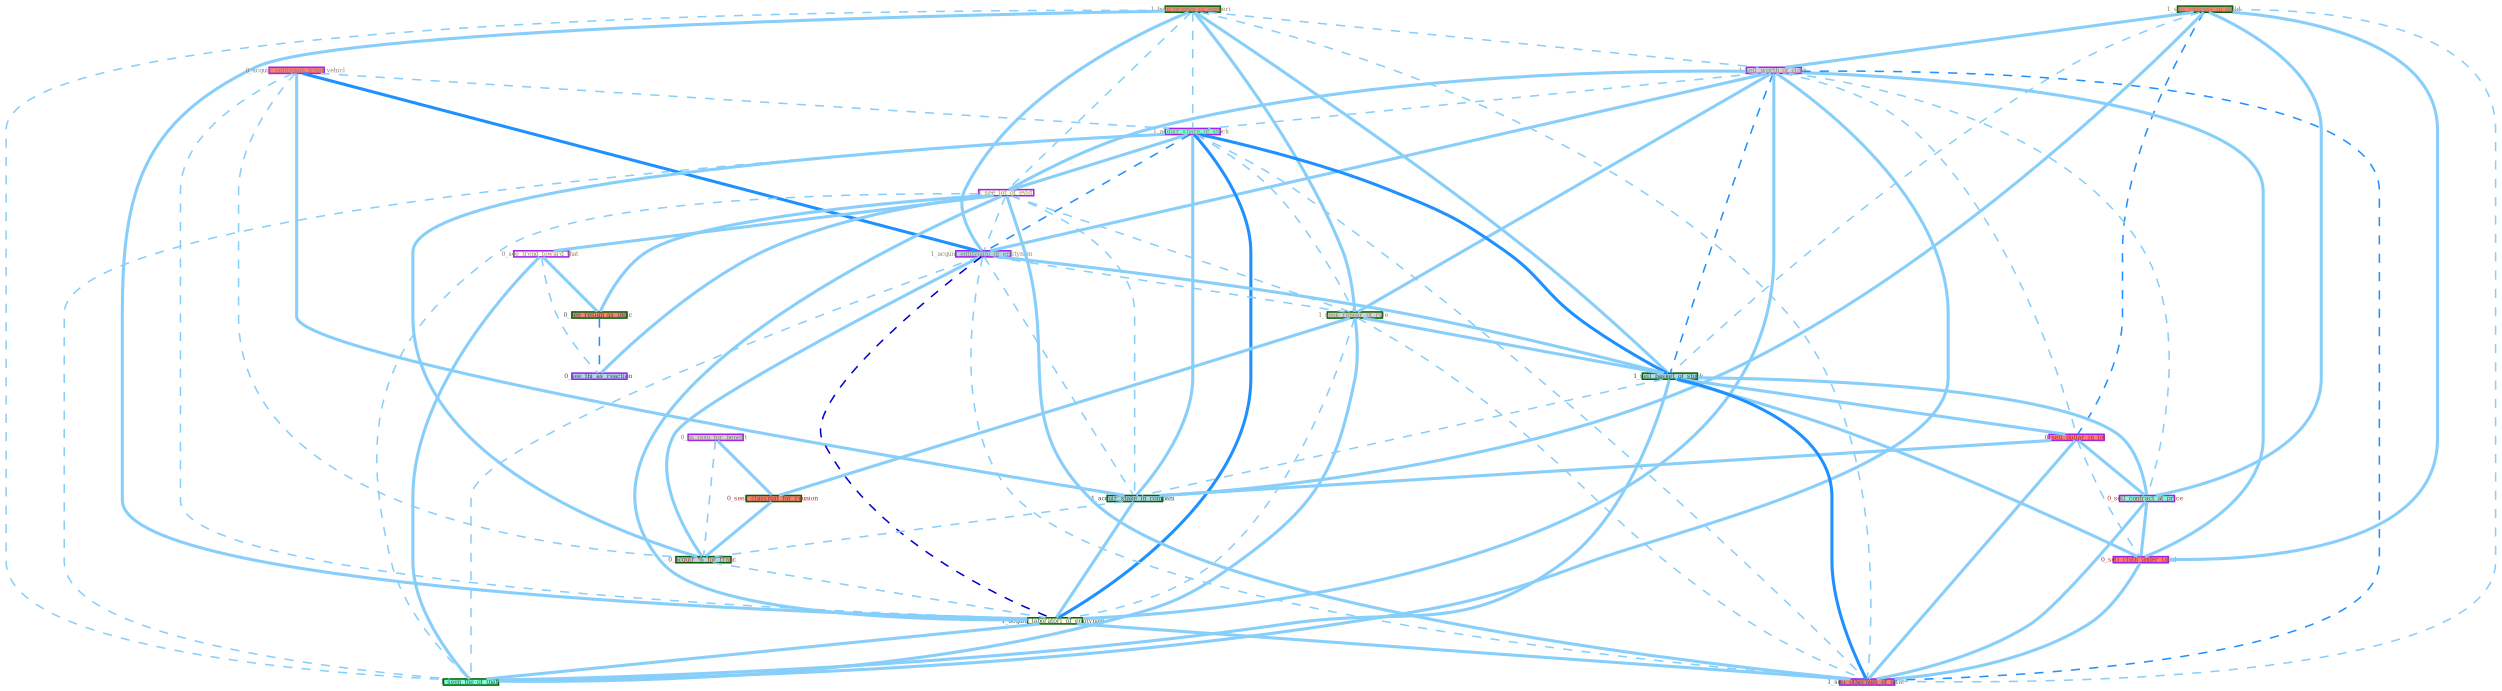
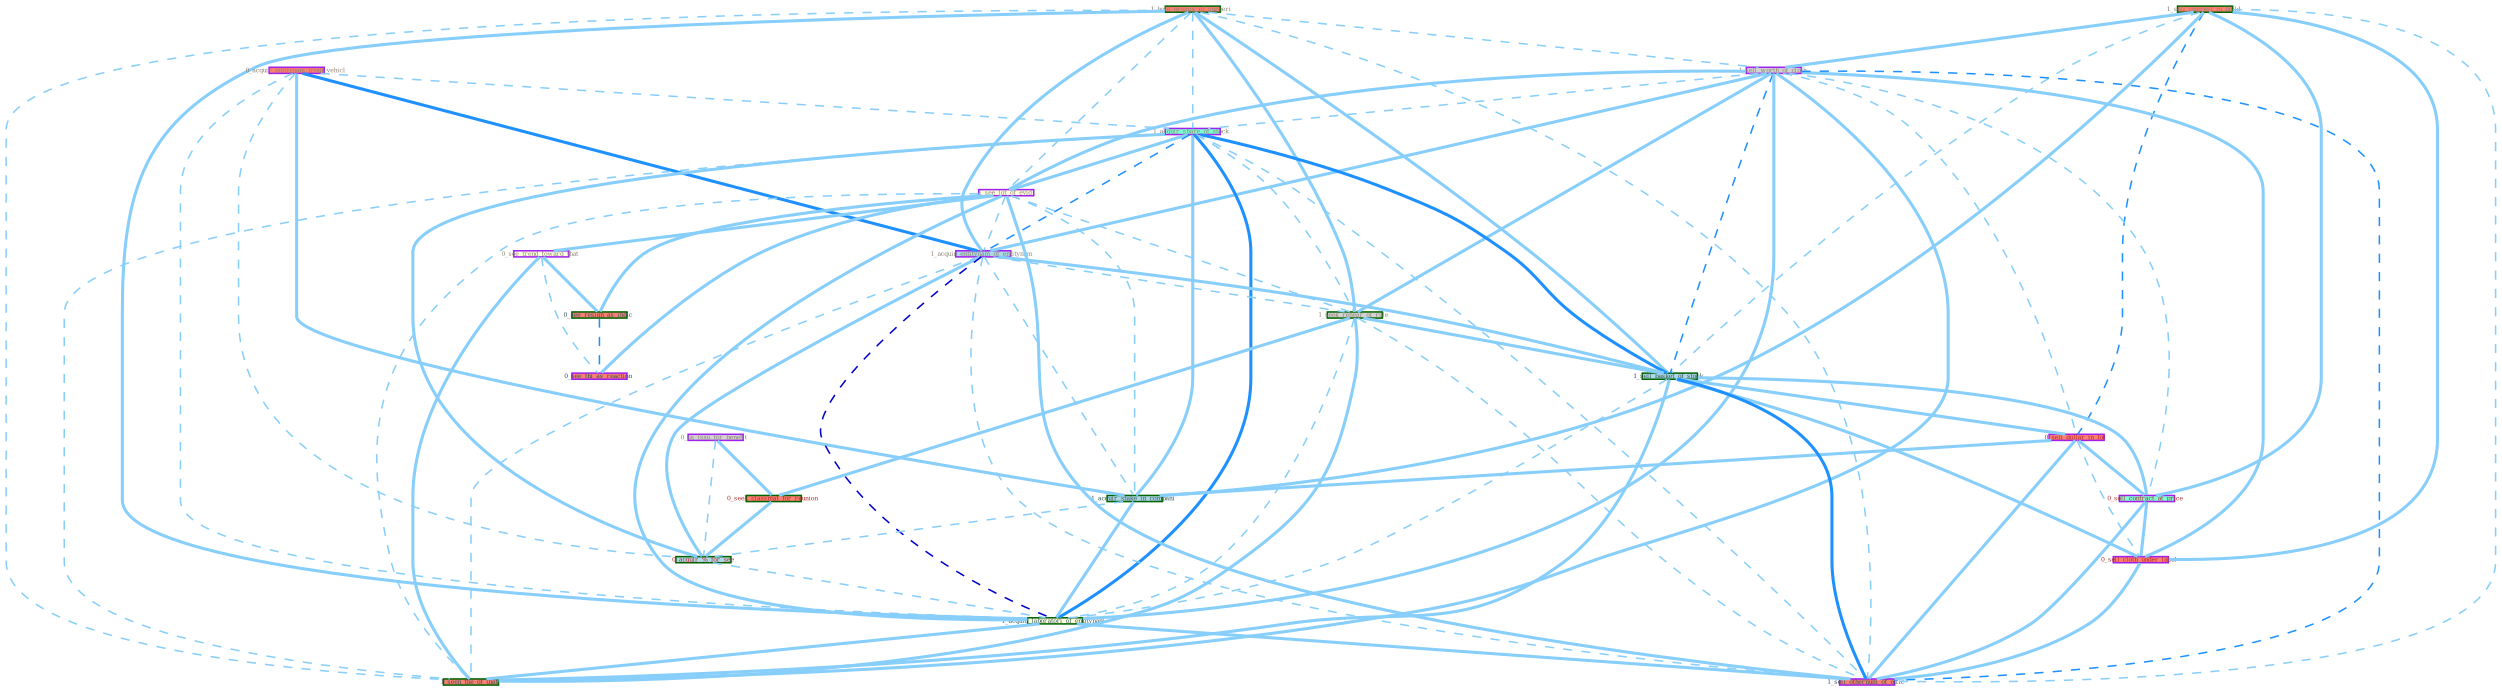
node "0_see_thi_as_reaction": fillcolor lightblue -> salmon
edge "1_sell_basket_of_stock" -- "1_acquir_stake_in_compani": now "1_sell_basket_of_stock" -- "1_acquir_laboratori_of_entitynam"
node "0_acquir_%_for_franc": label "0_acquir_%_for_franc" -> "0_acquir_%_for_see"
node "1_seen_the_of_that": fillcolor aquamarine -> salmon
